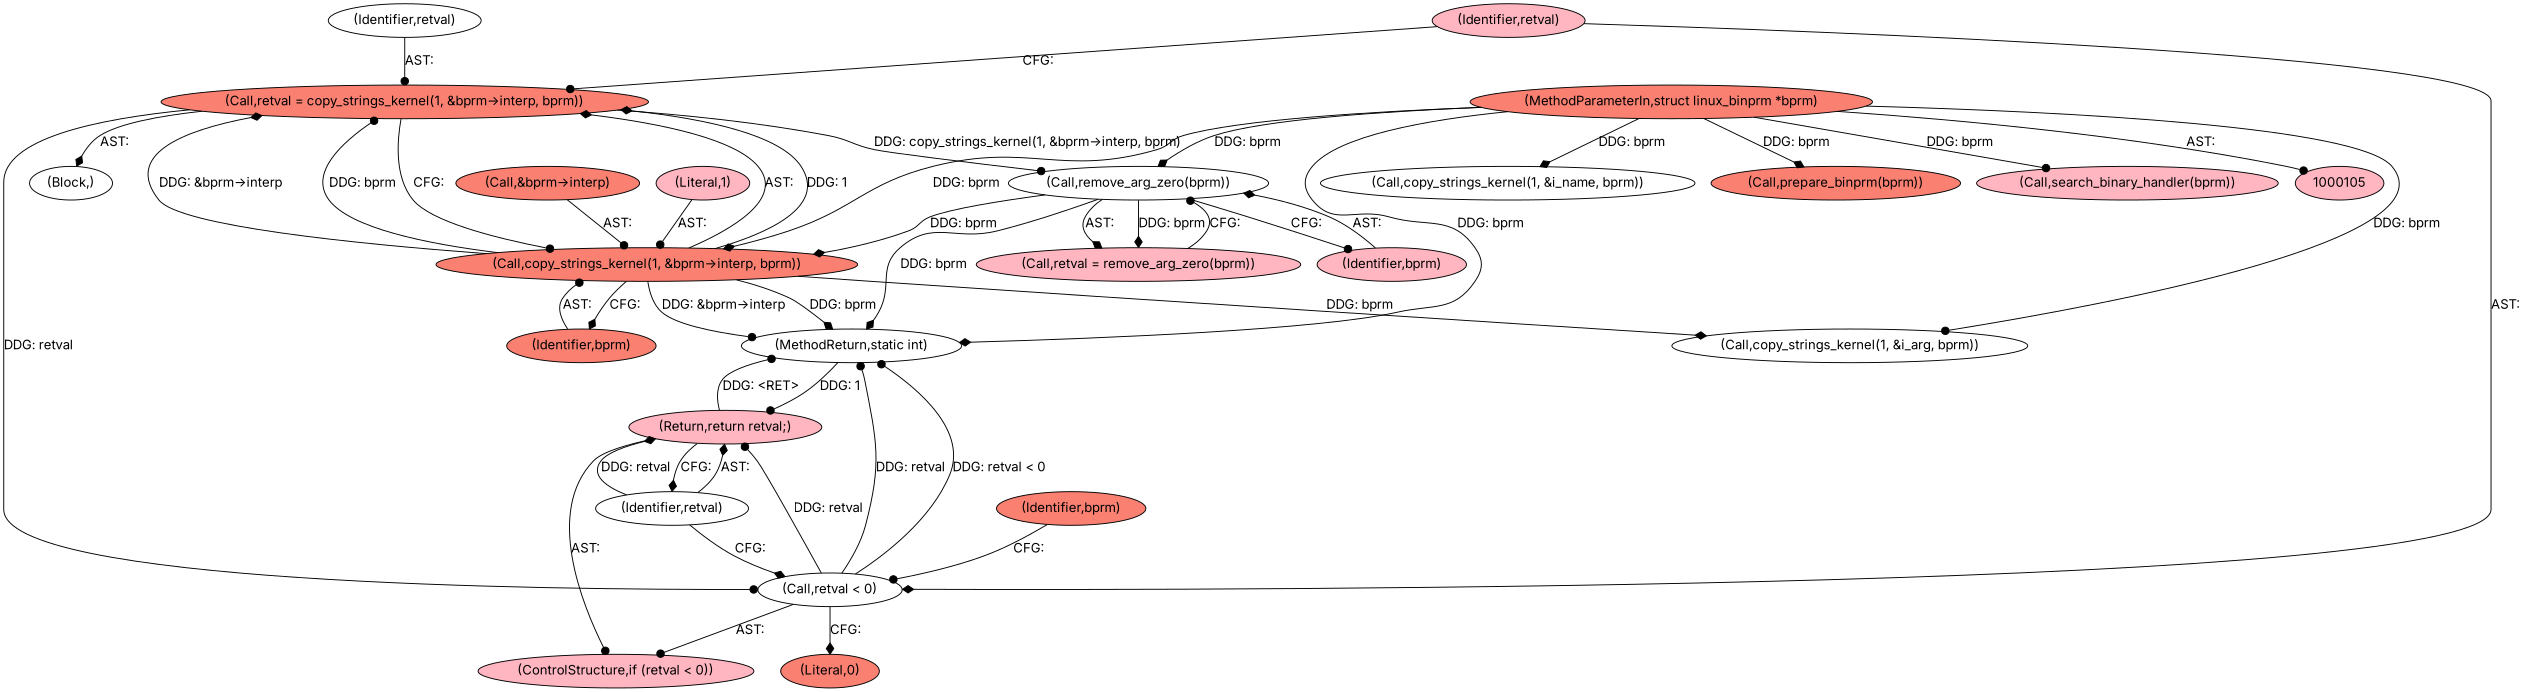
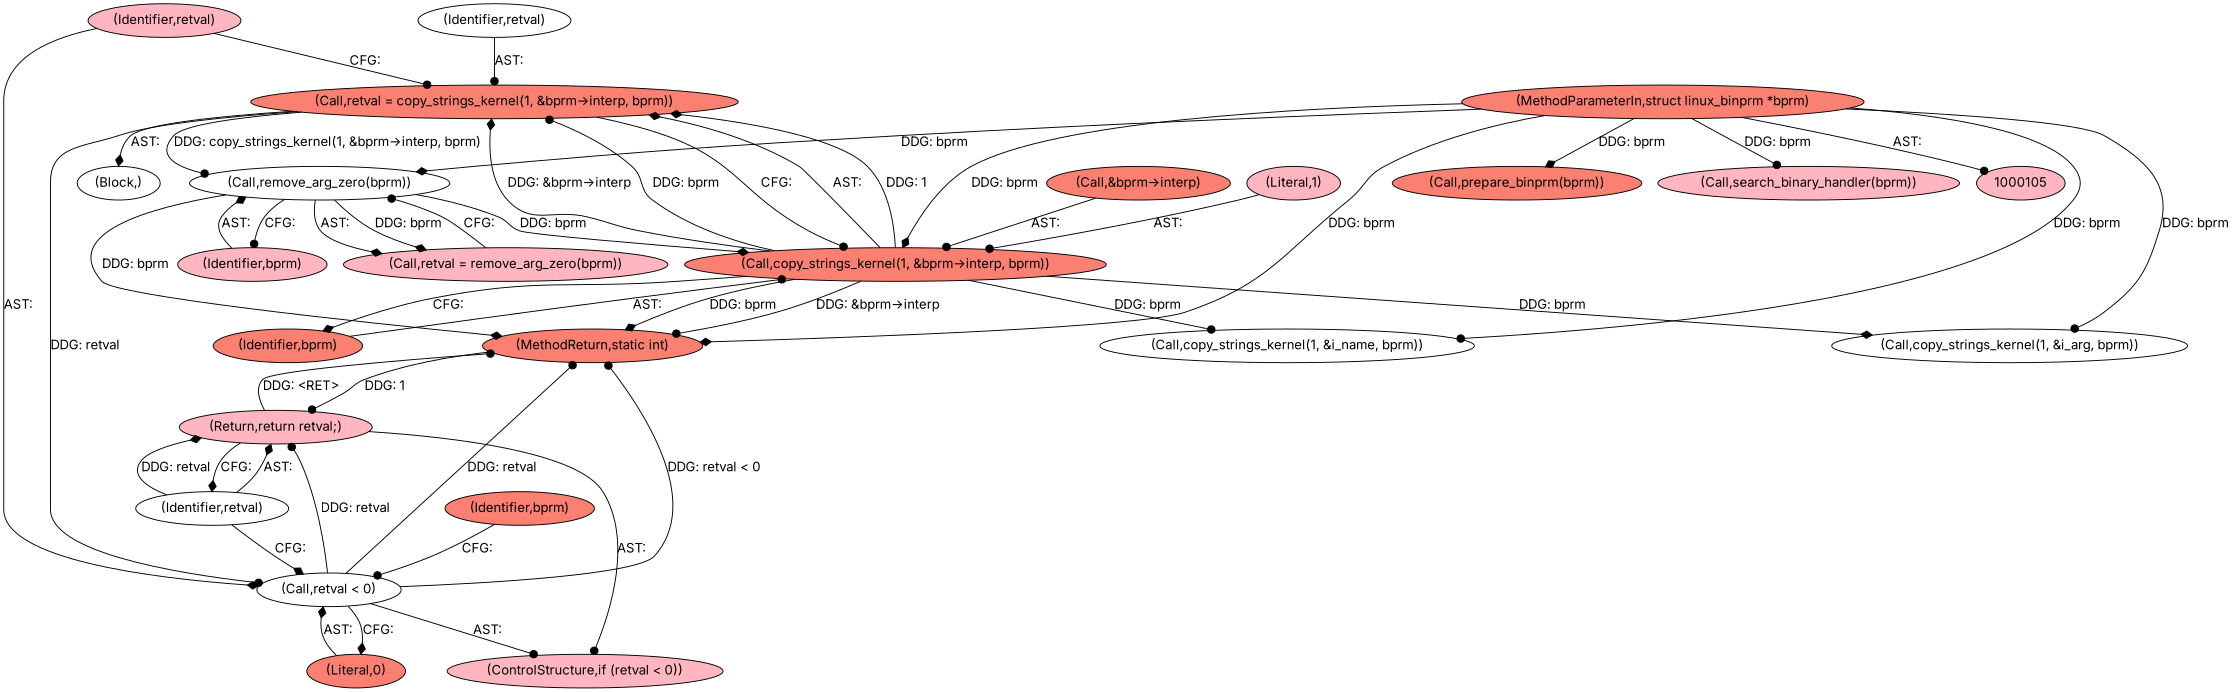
edge "(MethodParameterIn,struct linux_binprm *bprm)" -> "(Call,copy_strings_kernel(1, &i_name, bprm))": arrowhead diamond -> dot
edge "(Call,copy_strings_kernel(1, &bprm->interp, bprm))" -> "(Call,copy_strings_kernel(1, &i_name, bprm))": added, label "DDG: bprm"
node "(MethodReturn,static int)": fillcolor white -> salmon
edge "(Literal,0)" -> "(Call,retval < 0)": added, label "AST:"
